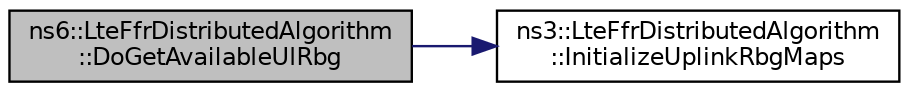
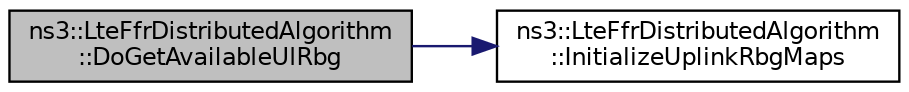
node "ns6::LteFfrDistributedAlgorithm ::DoGetAvailableUlRbg": label "ns6::LteFfrDistributedAlgorithm ::DoGetAvailableUlRbg" -> "ns3::LteFfrDistributedAlgorithm ::DoGetAvailableUlRbg"
